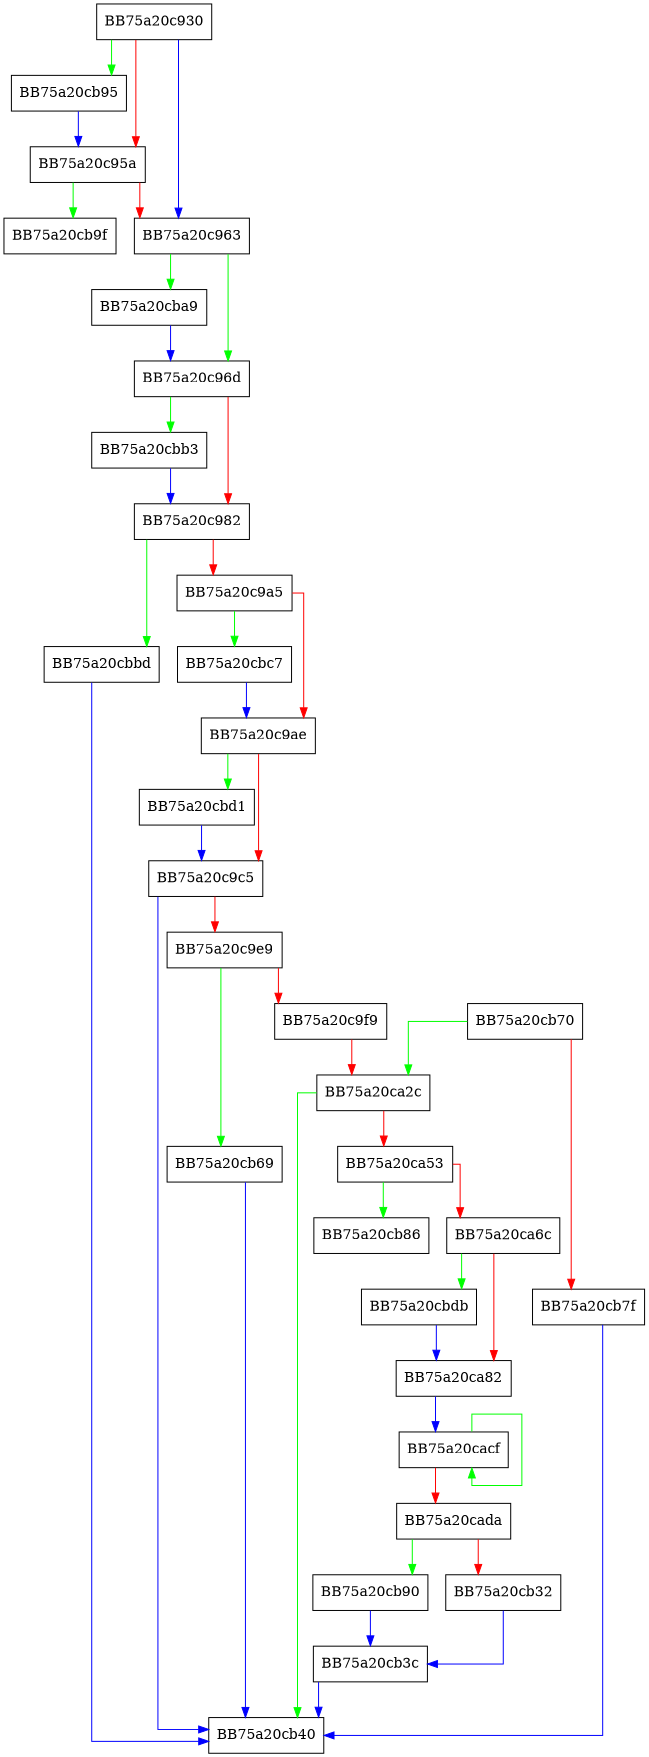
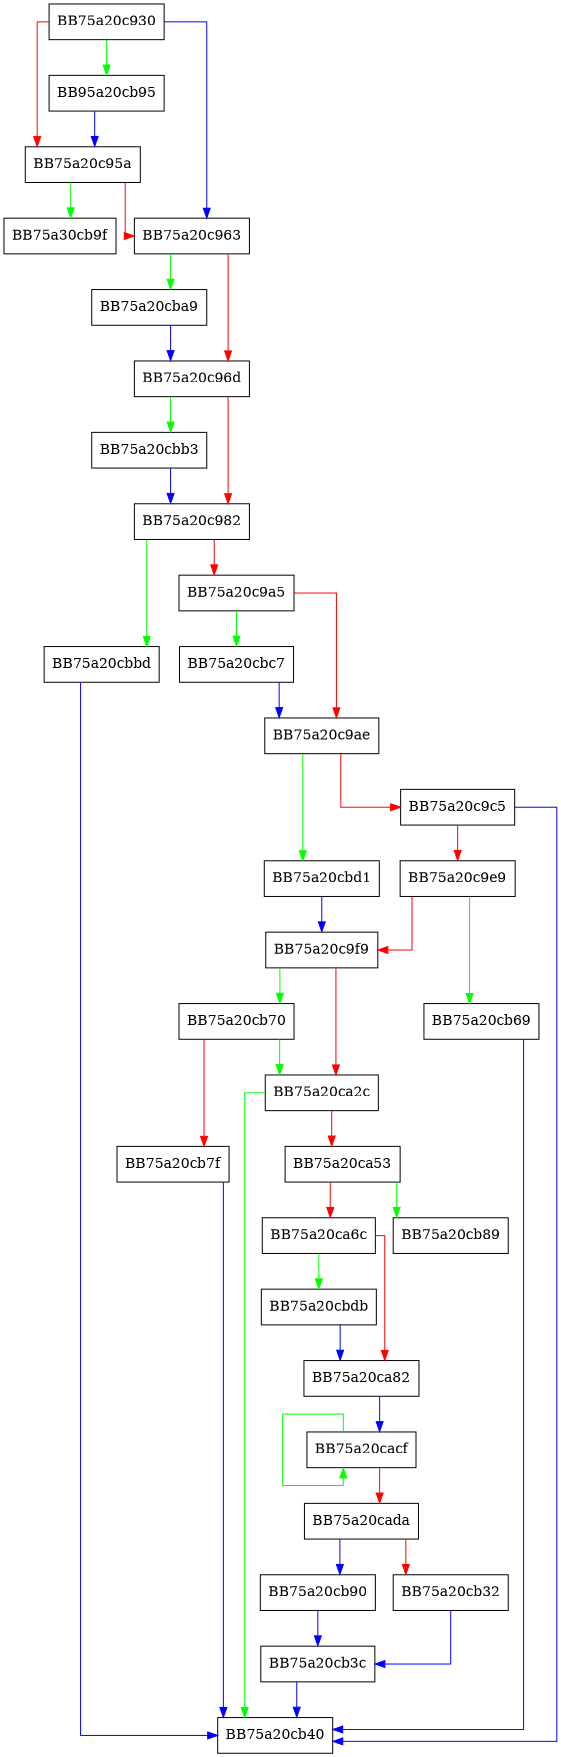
node "BB75a20cb95": label "BB75a20cb95" -> "BB95a20cb95"
node "BB75a20cb9f": label "BB75a20cb9f" -> "BB75a30cb9f"
edge "BB75a20c963" -> "BB75a20c96d": color green -> red
edge "BB75a20cbd1" -> "BB75a20c9c5": now "BB75a20cbd1" -> "BB75a20c9f9"
edge "BB75a20c9f9" -> "BB75a20cb70": added
node "BB75a20cb86": label "BB75a20cb86" -> "BB75a20cb89"
edge "BB75a20cada" -> "BB75a20cb90": color green -> blue
